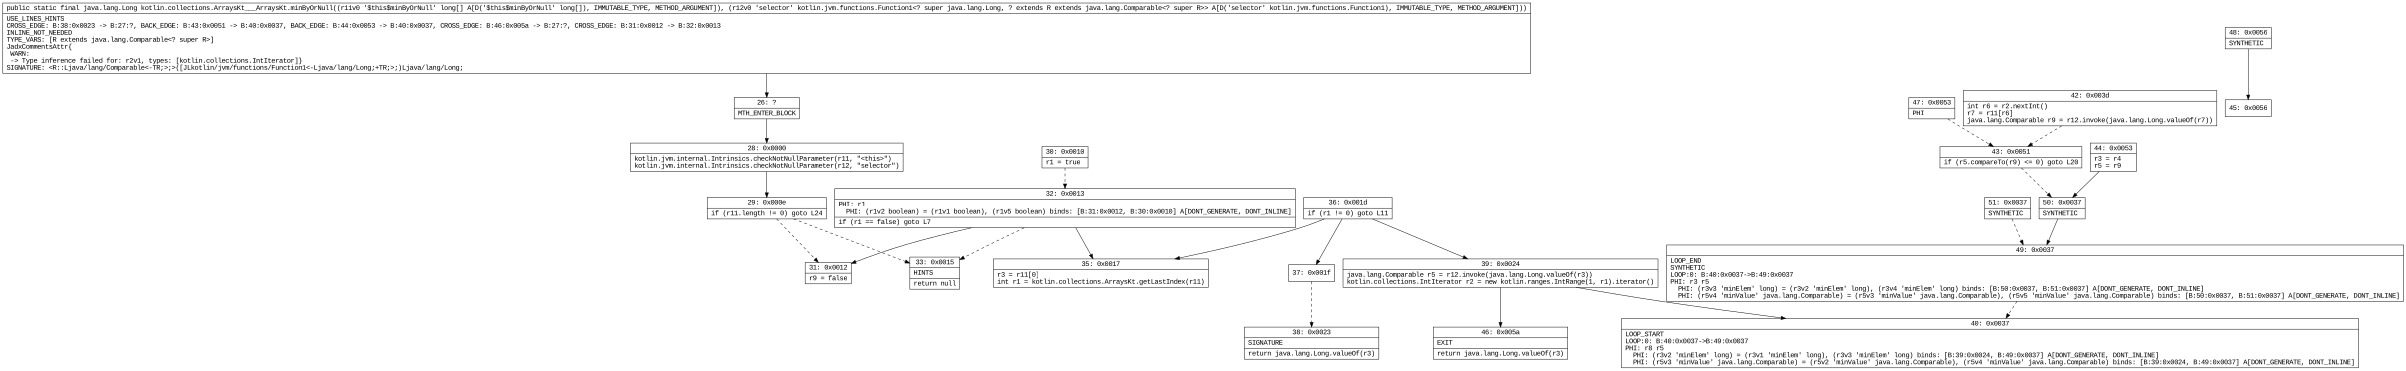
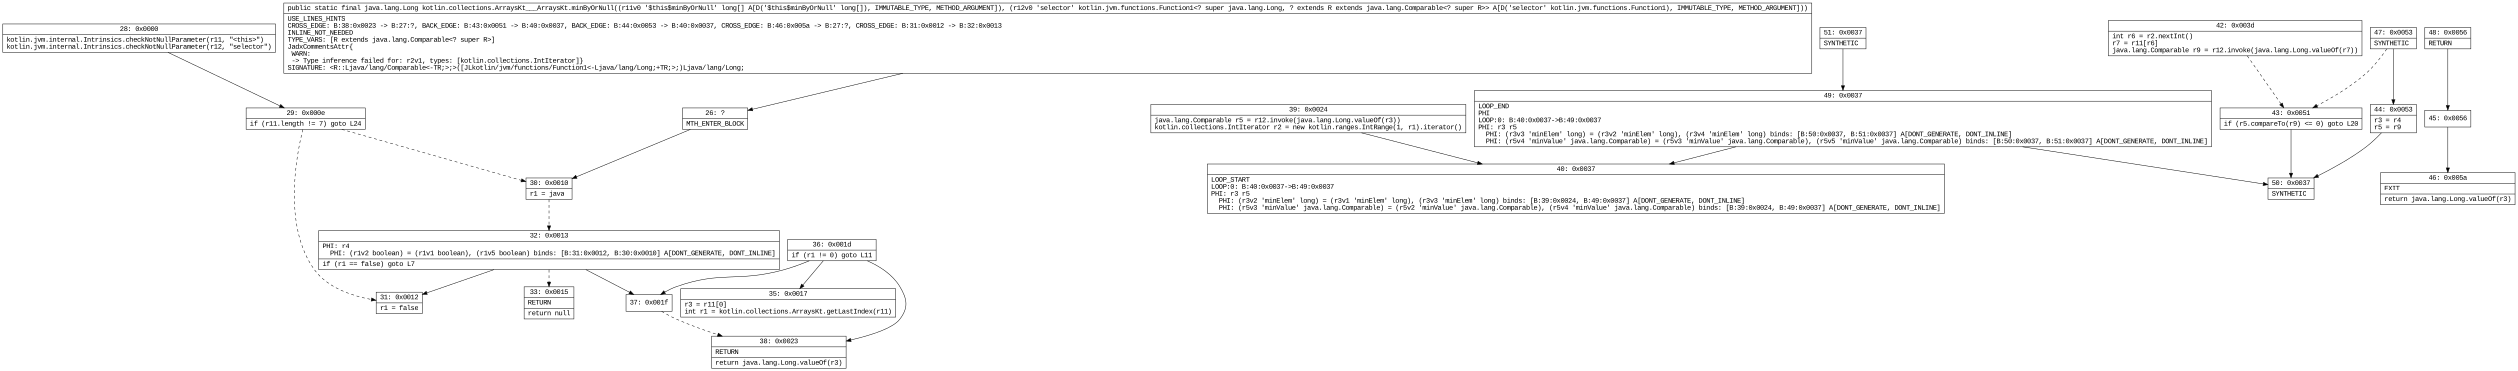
node "48: 0x0056": text "SYNTHETIC" -> "RETURN"
edge "47: 0x0053" -> "44: 0x0053": added
node "47: 0x0053": text "PHI" -> "SYNTHETIC"
edge "26: ?" -> "28: 0x0000": now "26: ?" -> "30: 0x0010"
node "30: 0x0010": text "r1 = true" -> "r1 = java"
edge "43: 0x0051" -> "50: 0x0037": style dashed -> solid
node "32: 0x0013": text "PHI: r1" -> "PHI: r4"
node "29: 0x000e": text "if (r11.length != 0) goto L24" -> "if (r11.length != 7) goto L24"
edge "51: 0x0037" -> "49: 0x0037": style dashed -> solid
edge "50: 0x0037" -> "49: 0x0037": reversed
edge "36: 0x001d" -> "39: 0x0024": now "36: 0x001d" -> "38: 0x0023"
edge "29: 0x000e" -> "33: 0x0015": now "29: 0x000e" -> "30: 0x0010"
edge "32: 0x0013" -> "35: 0x0017": now "32: 0x0013" -> "37: 0x001f"
node "49: 0x0037": text "SYNTHETIC" -> "PHI"
node "33: 0x0015": text "HINTS" -> "RETURN"
node "31: 0x0012": text "r9 = false" -> "r1 = false"
edge "39: 0x0024" -> "46: 0x005a": now "45: 0x0056" -> "46: 0x005a"
edge "49: 0x0037" -> "40: 0x0037": style dashed -> solid
node "38: 0x0023": text "SIGNATURE" -> "RETURN"
node "40: 0x0037": text "PHI: r8 r5" -> "PHI: r3 r5"
